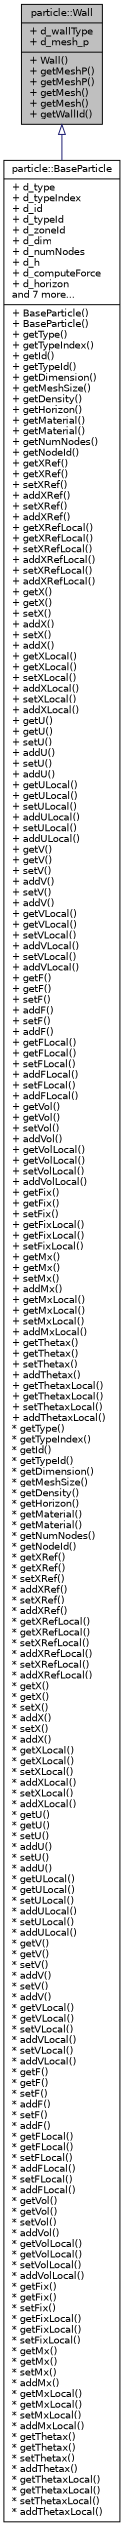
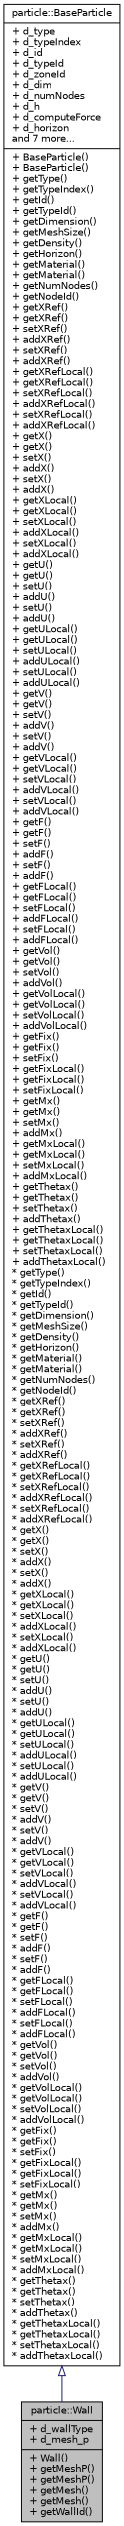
edge "particle::BaseParticle" -> "particle::Wall": reversed
